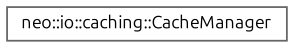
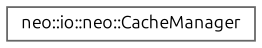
node "neo::io::caching::CacheManager": label "neo::io::caching::CacheManager" -> "neo::io::neo::CacheManager"
